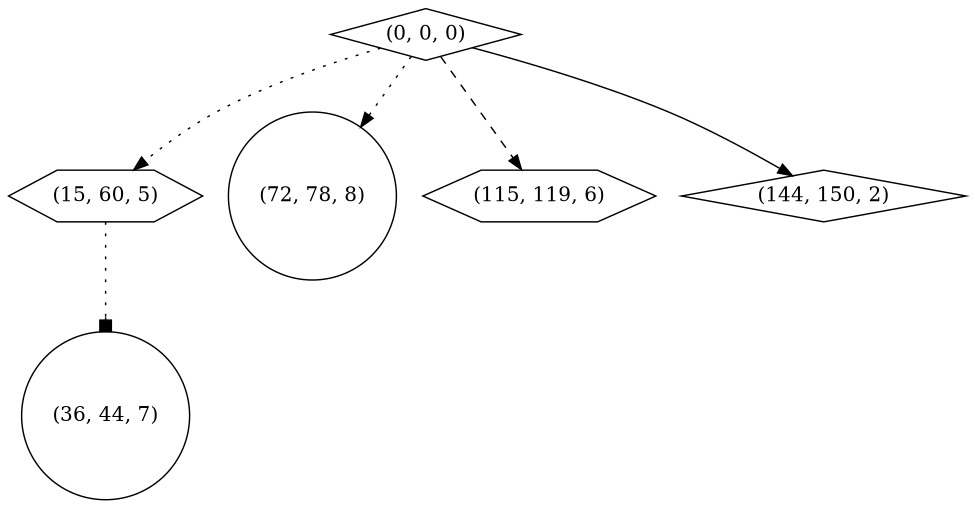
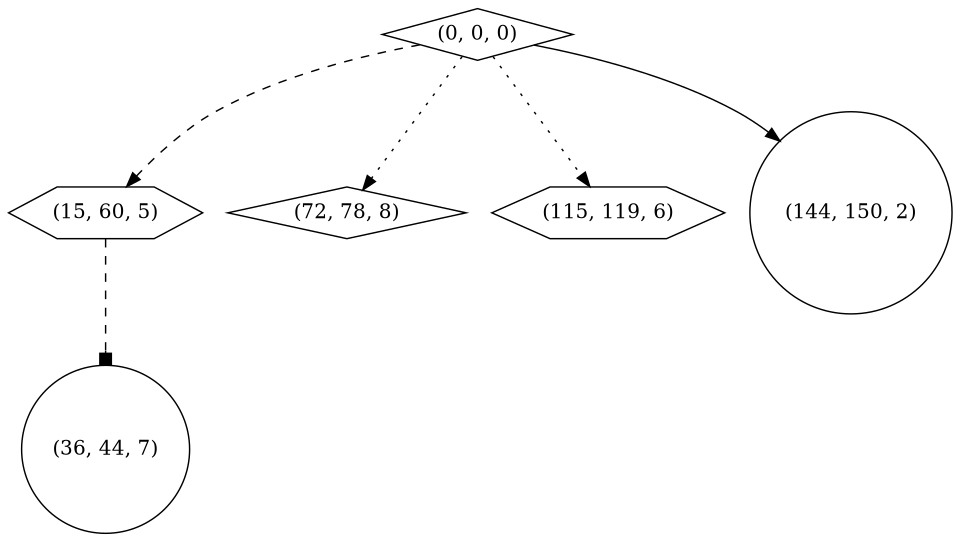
edge "(0, 0, 0)" -> "(15, 60, 5)": style dotted -> dashed
edge "(0, 0, 0)" -> "(115, 119, 6)": style dashed -> dotted
node "(72, 78, 8)": shape circle -> diamond
node "(144, 150, 2)": shape diamond -> circle
edge "(15, 60, 5)" -> "(36, 44, 7)": style dotted -> dashed
